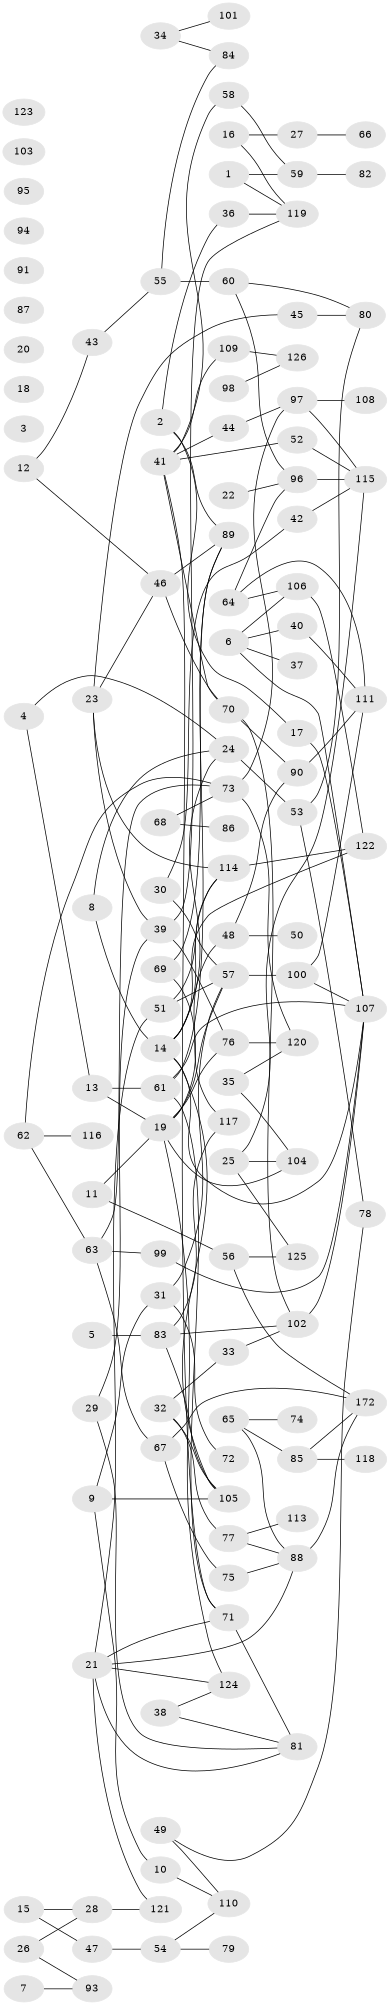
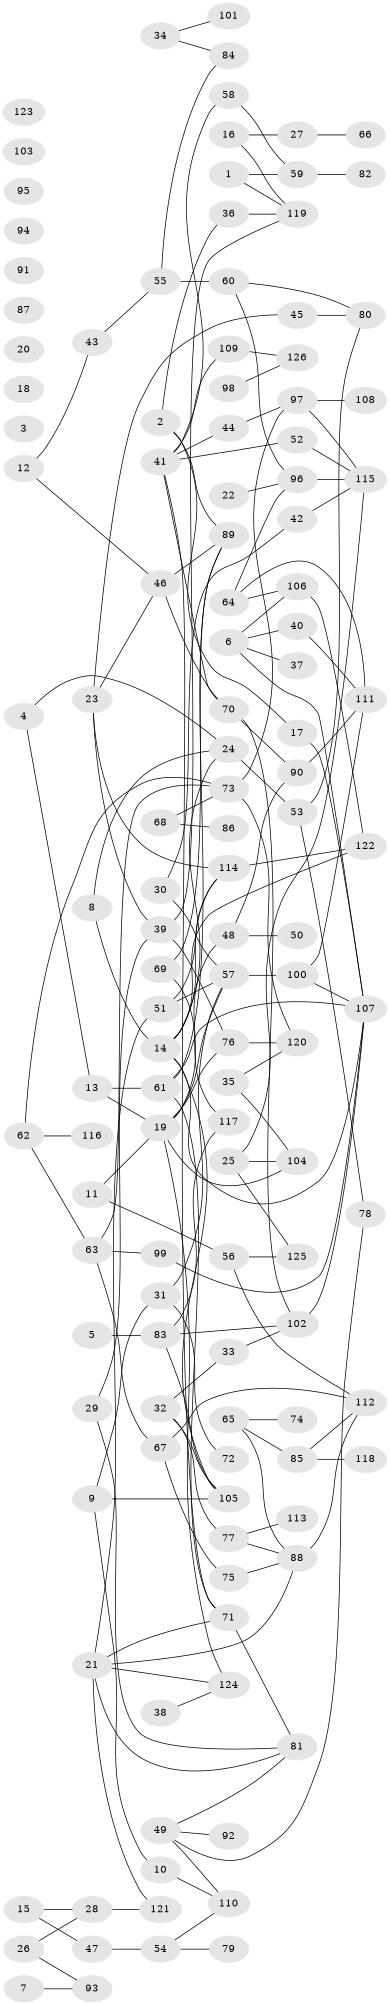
node "172": label "172" -> "112"
edge "38" -- "81": now "49" -- "81"
node "92": added
